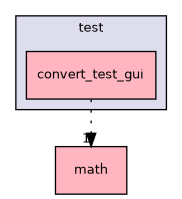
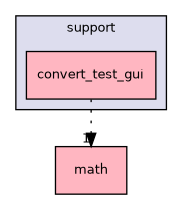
cluster "test": label "test" -> "support"
